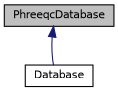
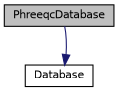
edge "Database" -> "PhreeqcDatabase": reversed
